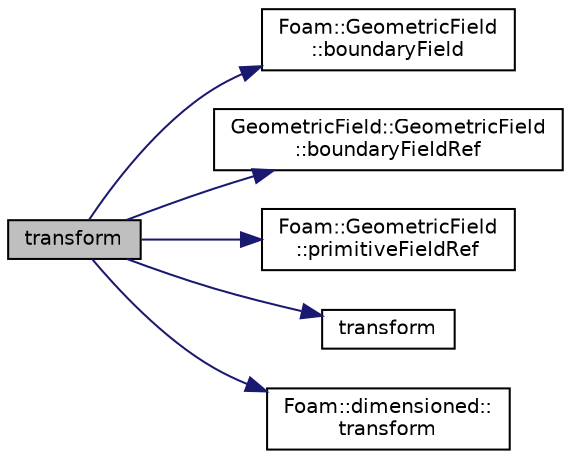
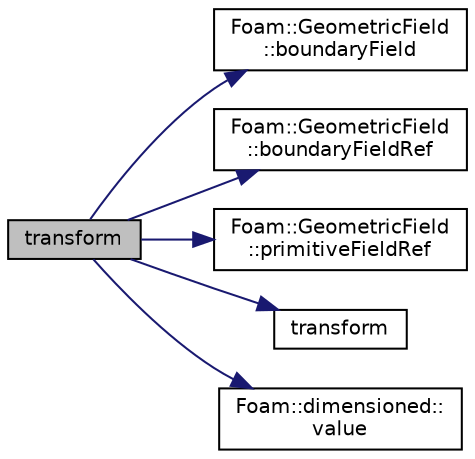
node "GeometricField::GeometricField ::boundaryFieldRef": label "GeometricField::GeometricField ::boundaryFieldRef" -> "Foam::GeometricField ::boundaryFieldRef"
node "Foam::dimensioned:: transform": label "Foam::dimensioned:: transform" -> "Foam::dimensioned:: value"
